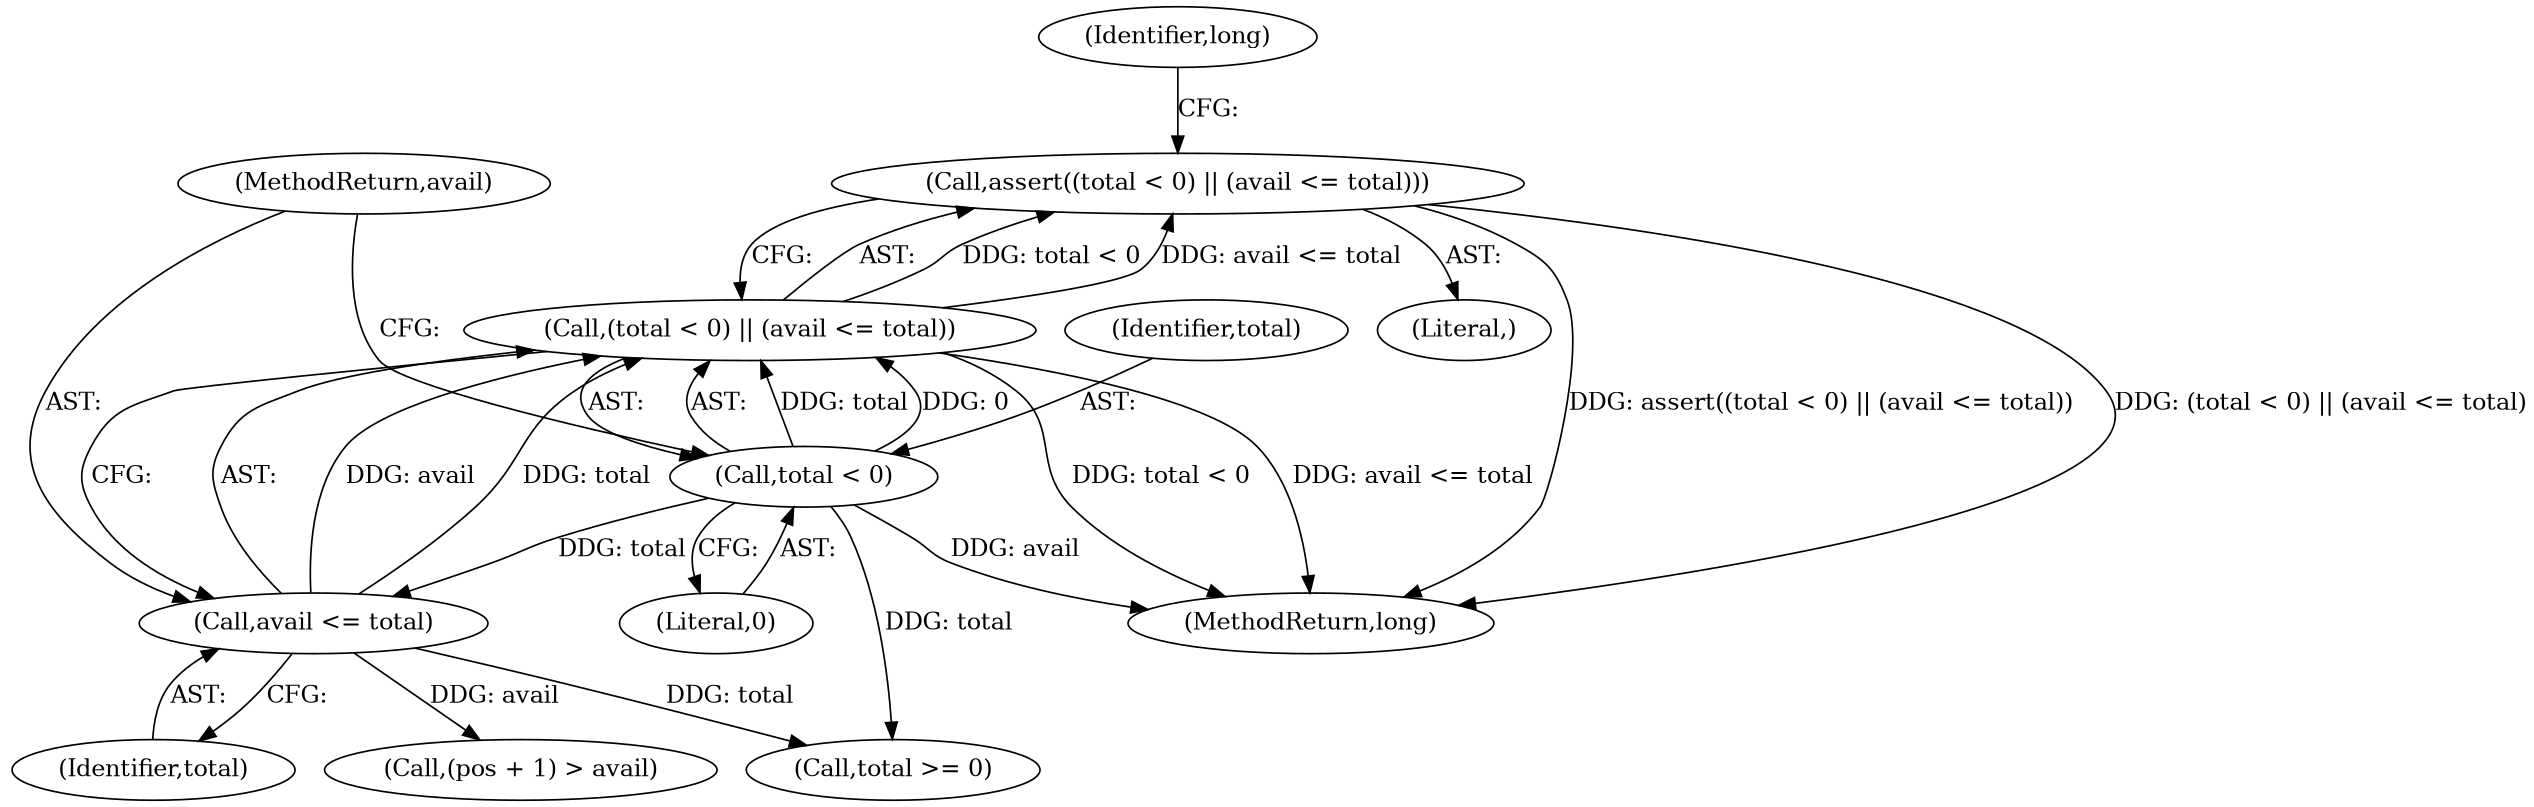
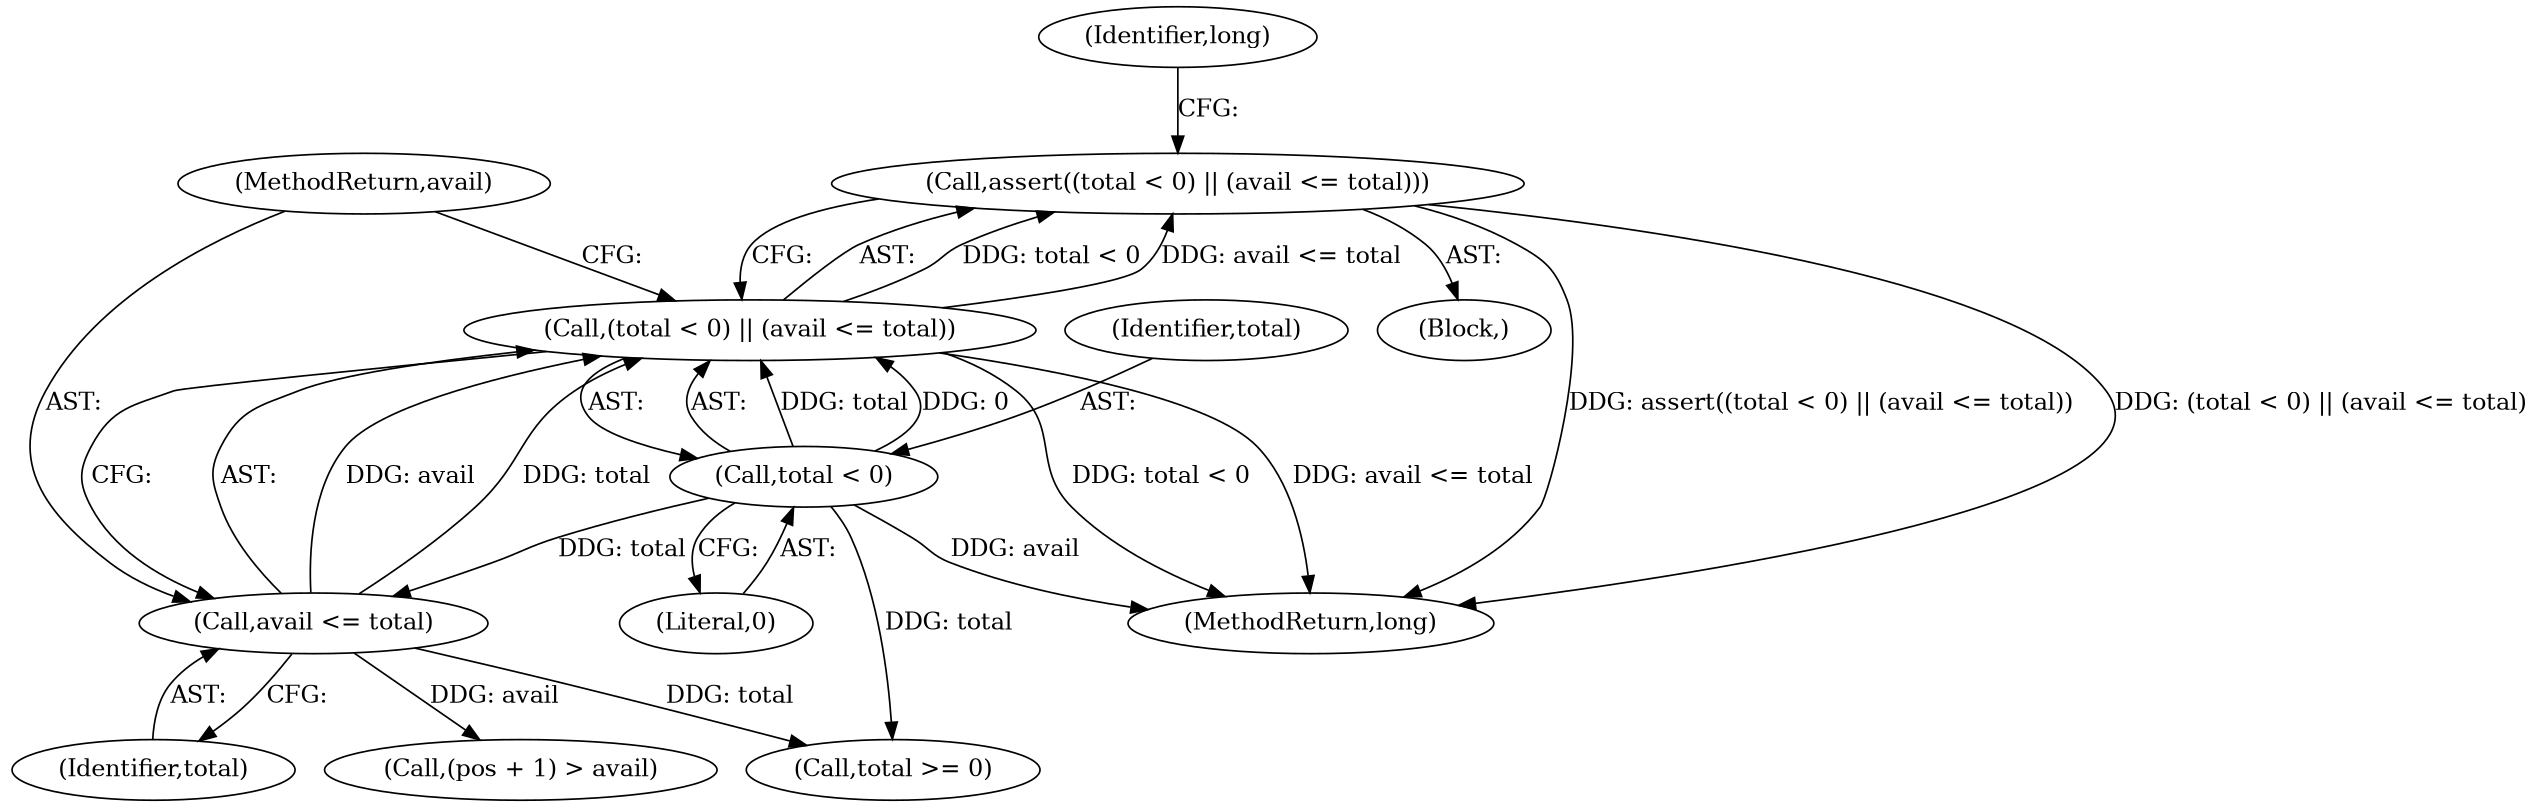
node "(Literal,)": label "(Literal,)" -> "(Block,)"
edge "(MethodReturn,avail)" -> "(Call,total < 0)": now "(MethodReturn,avail)" -> "(Call,(total < 0) || (avail <= total))"
